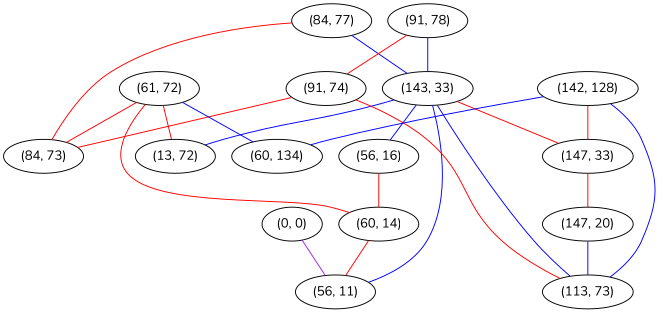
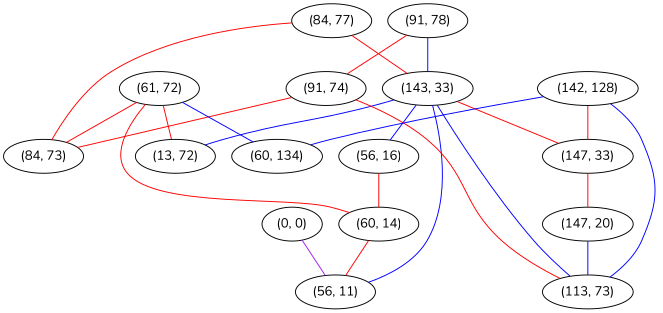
edge "(84, 77)" -- "(143, 33)": color blue -> red
